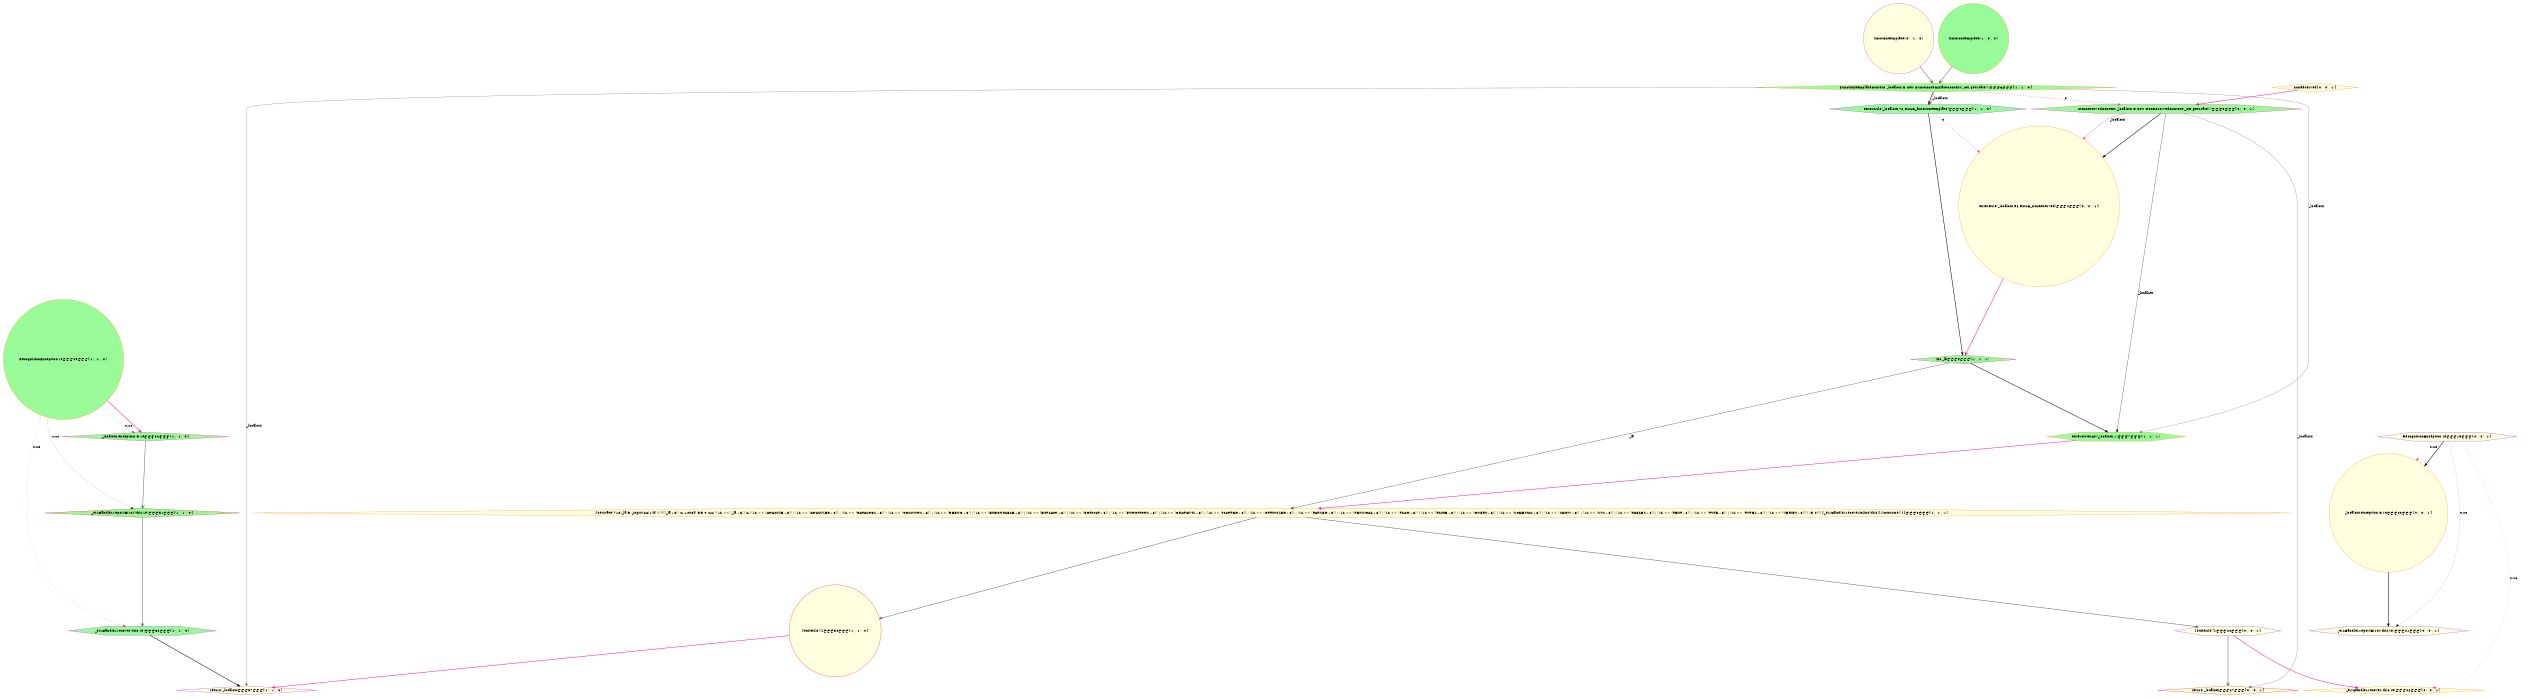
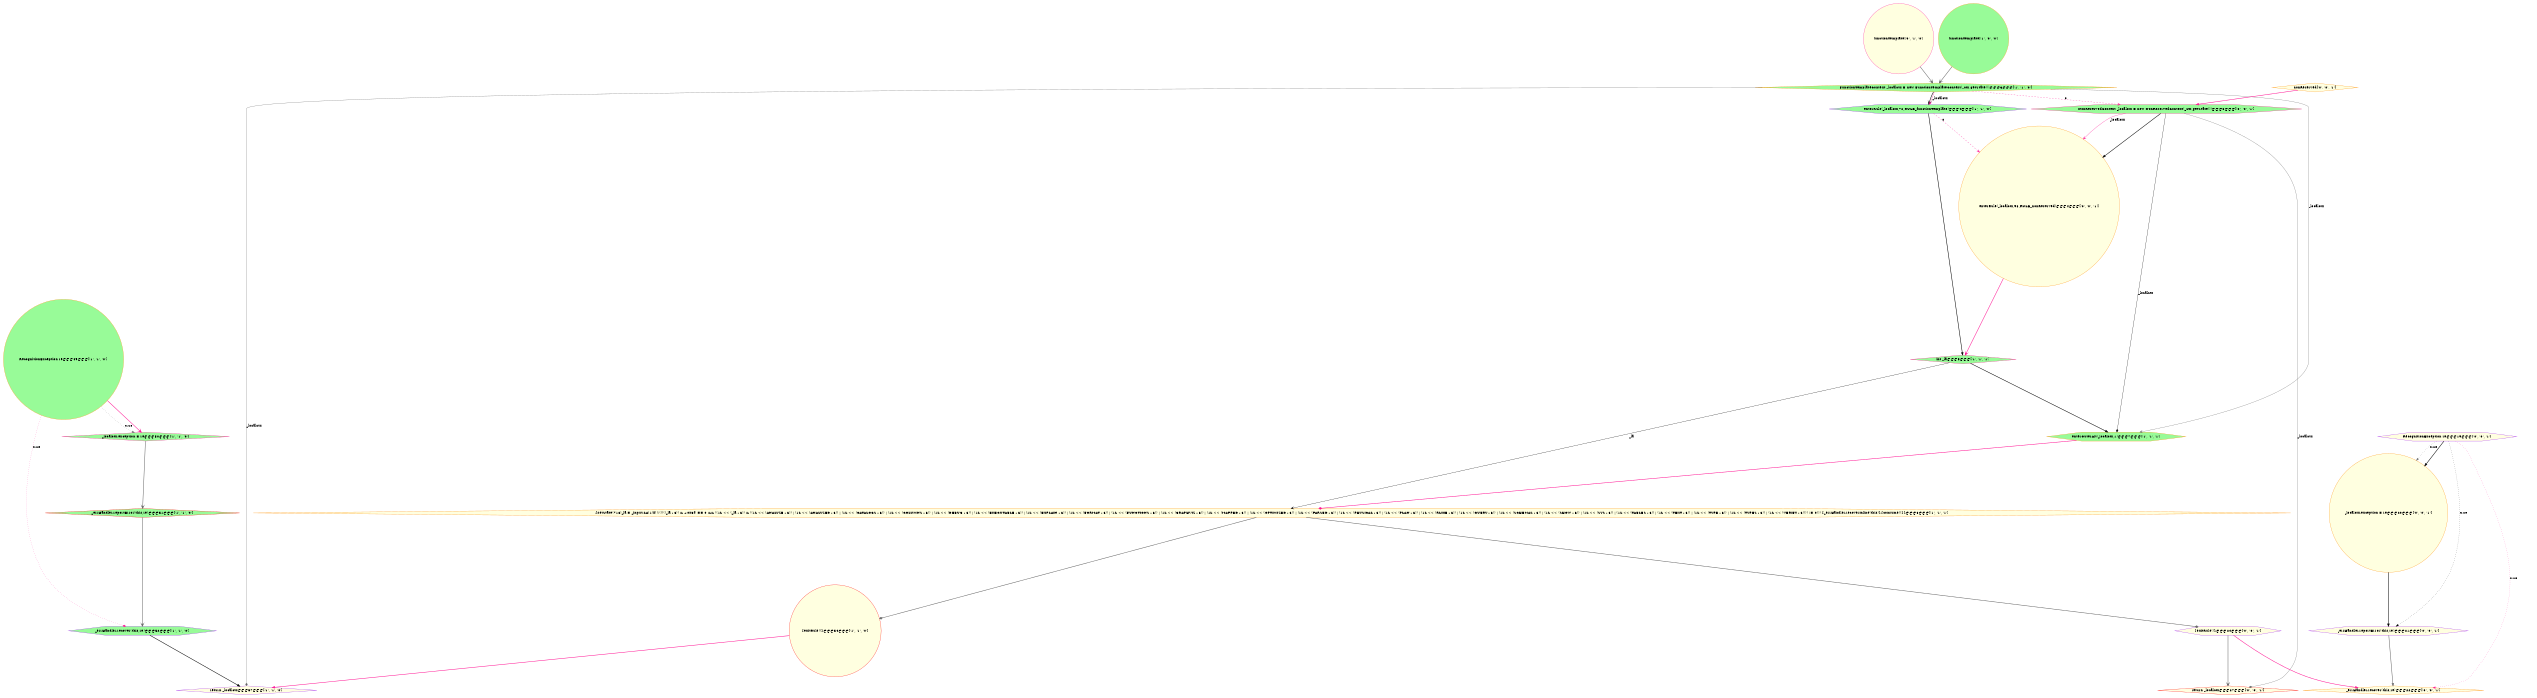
edge "RecognitionException re@@@49@@@['1', '1', '0']" -> "_errHandler.reportError(this,re)@@@51@@@['1', '1', '0']": removed, label "true"
edge "_errHandler.reportError(this,re)@@@21@@@['0', '0', '1']" -> "_errHandler.recover(this,re)@@@22@@@['0', '0', '1']": added
